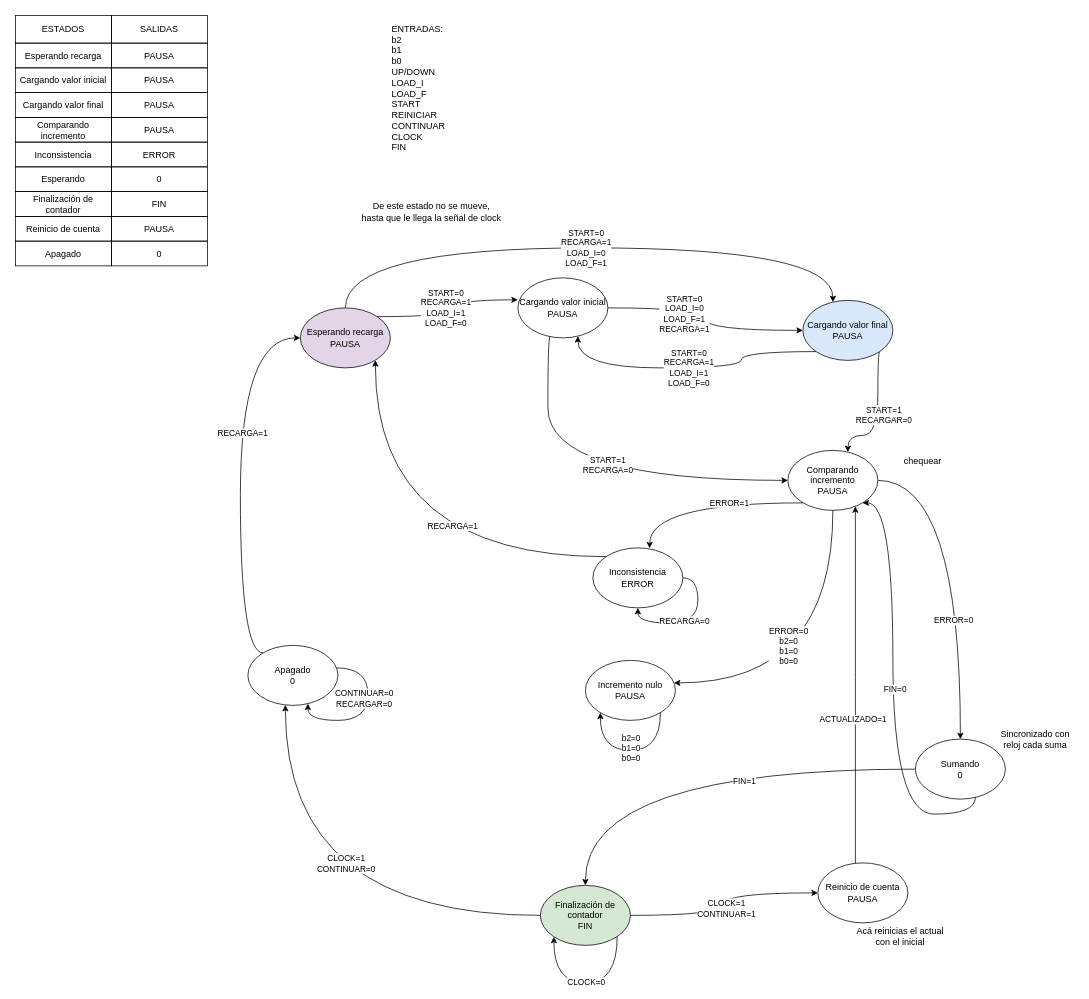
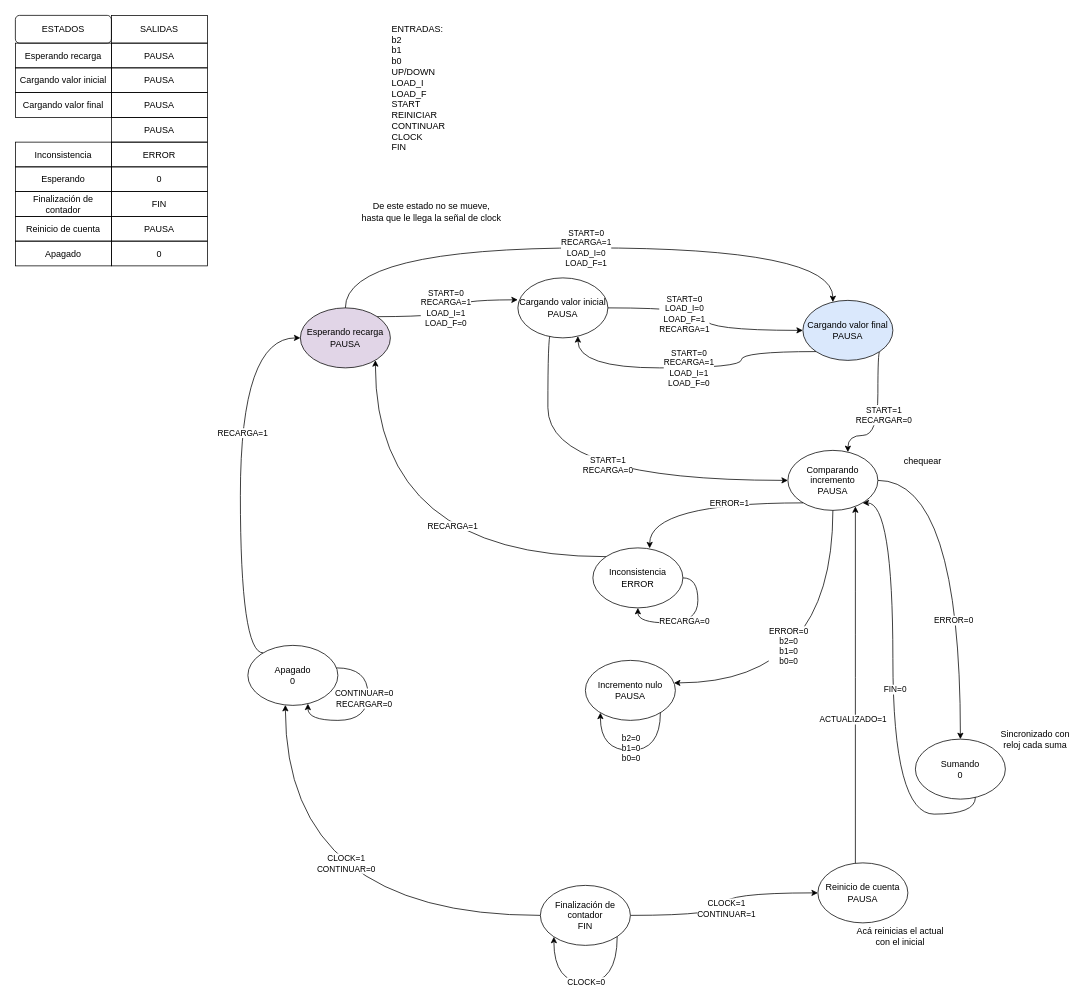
node "ESTADOS": shape rectangle -> rounded rectangle
node "Comparando incremento": removed
edge "Sumando 0" -> "Finalización de contador FIN": removed, label "FIN=1"
node "Finalización de contador FIN": fillcolor #d5e8d4 -> #ffffff
